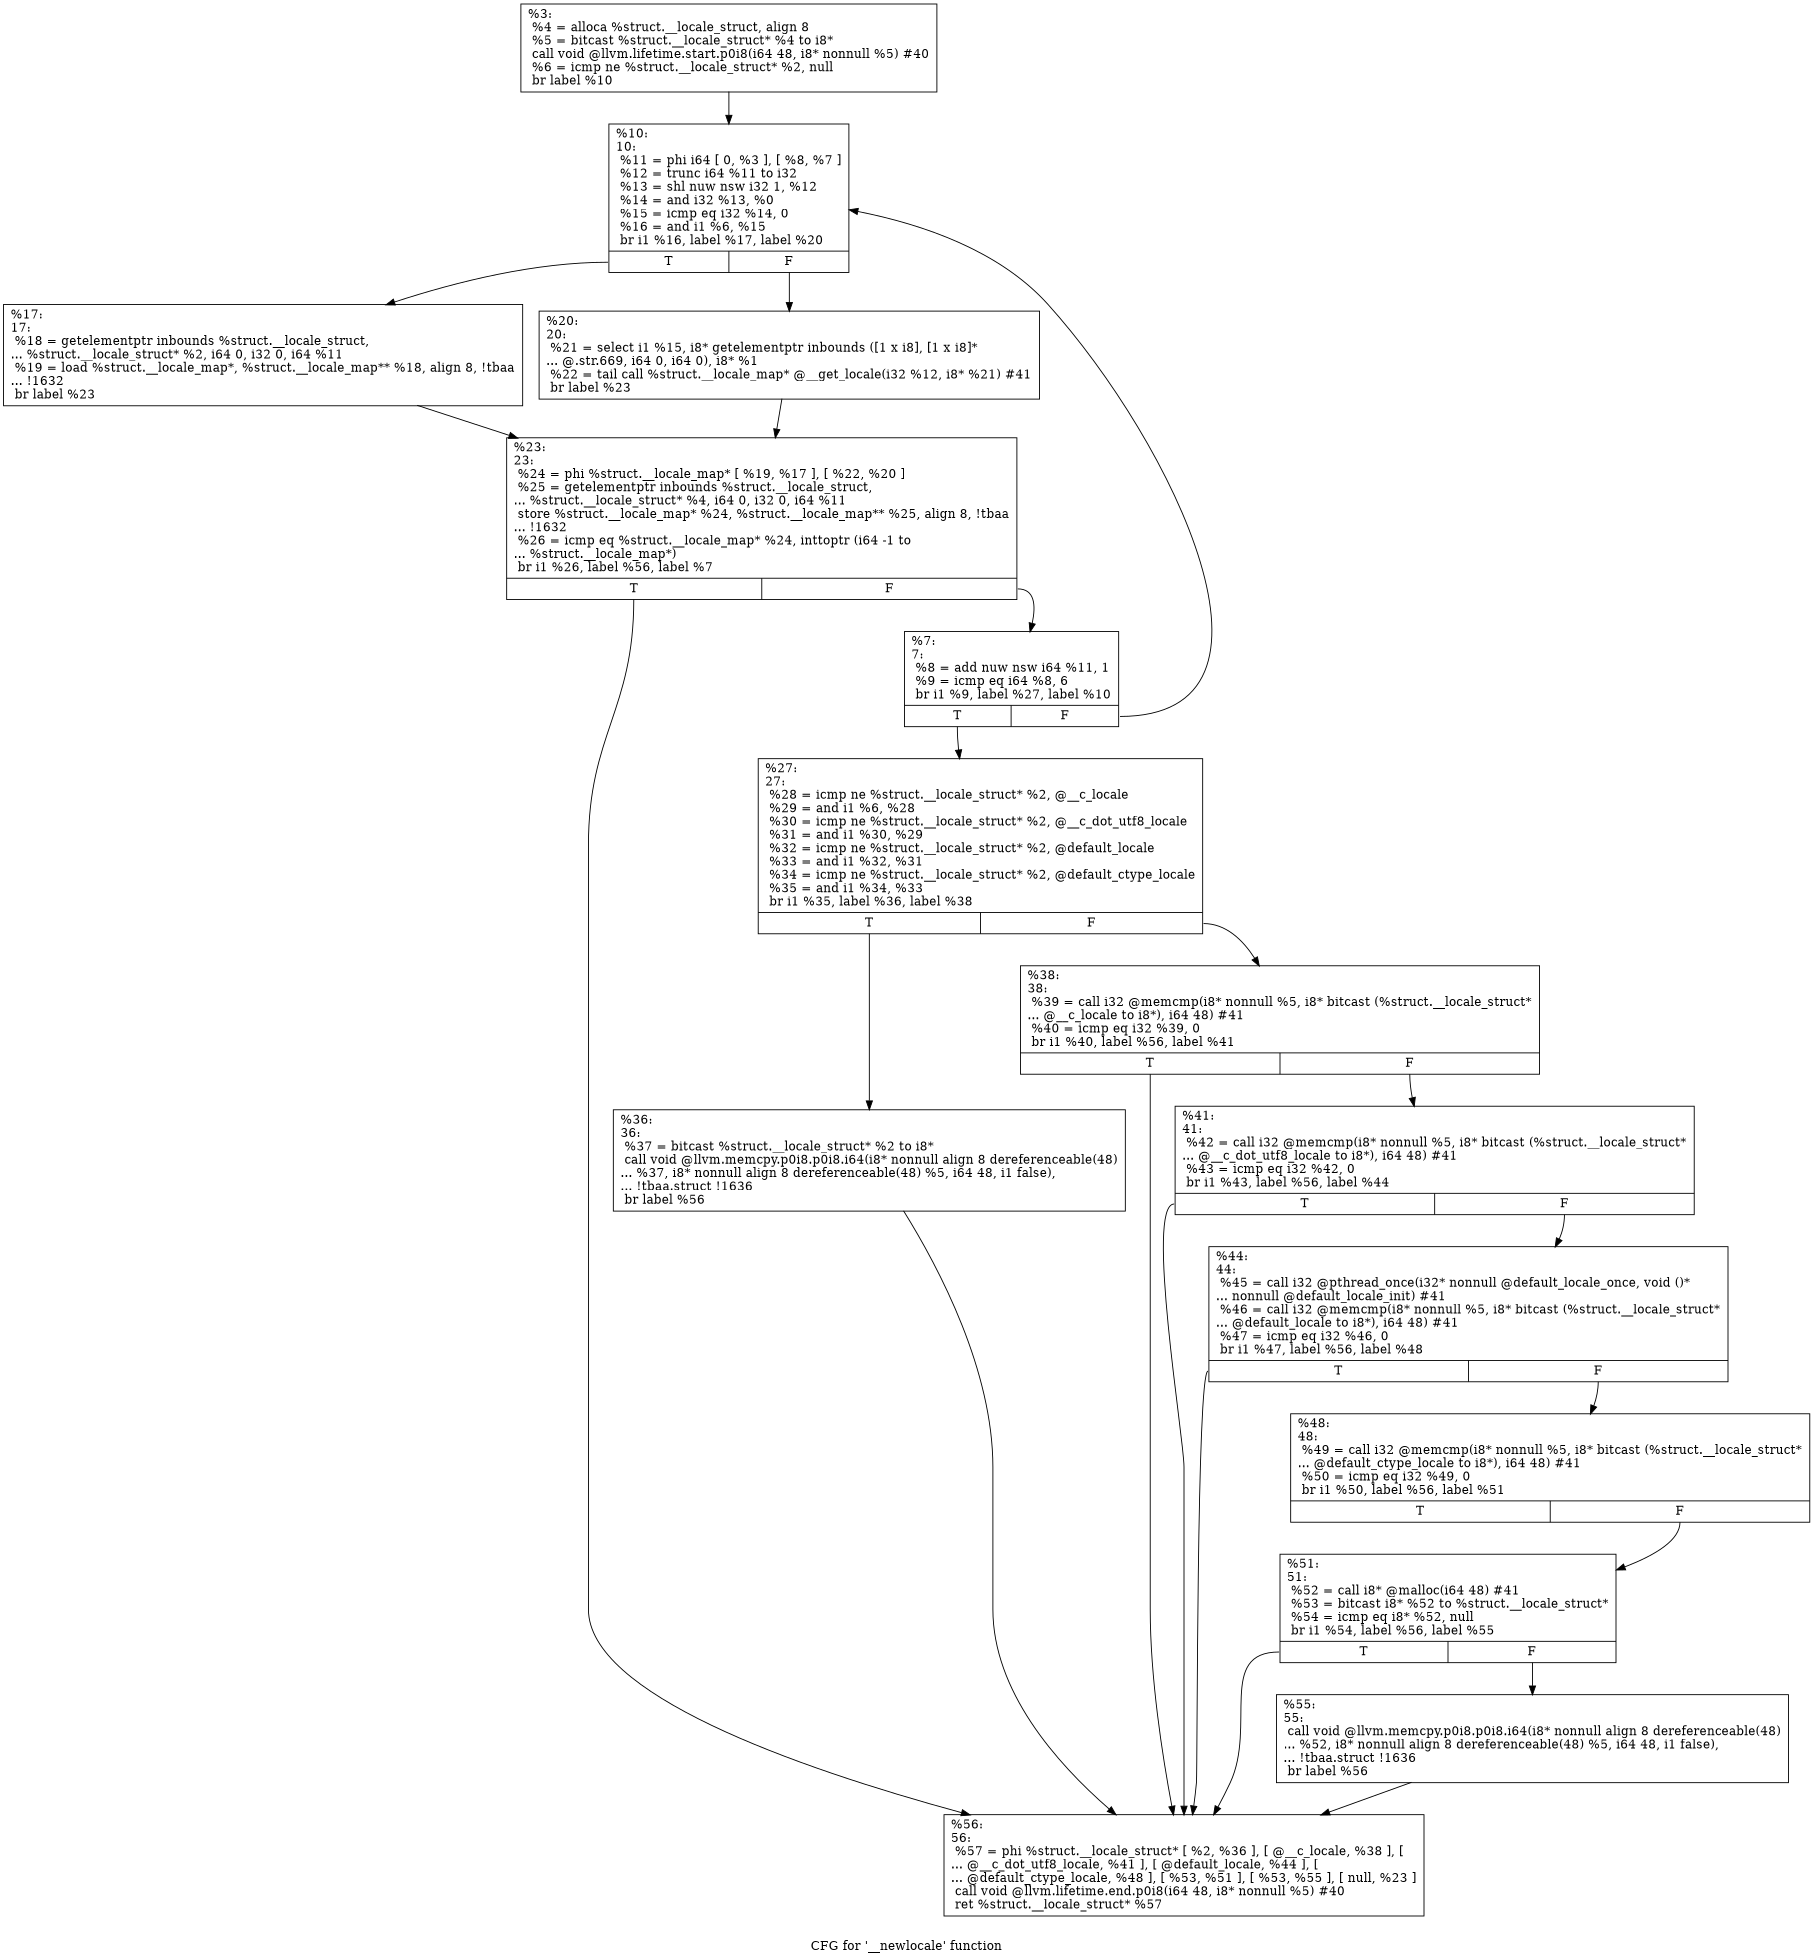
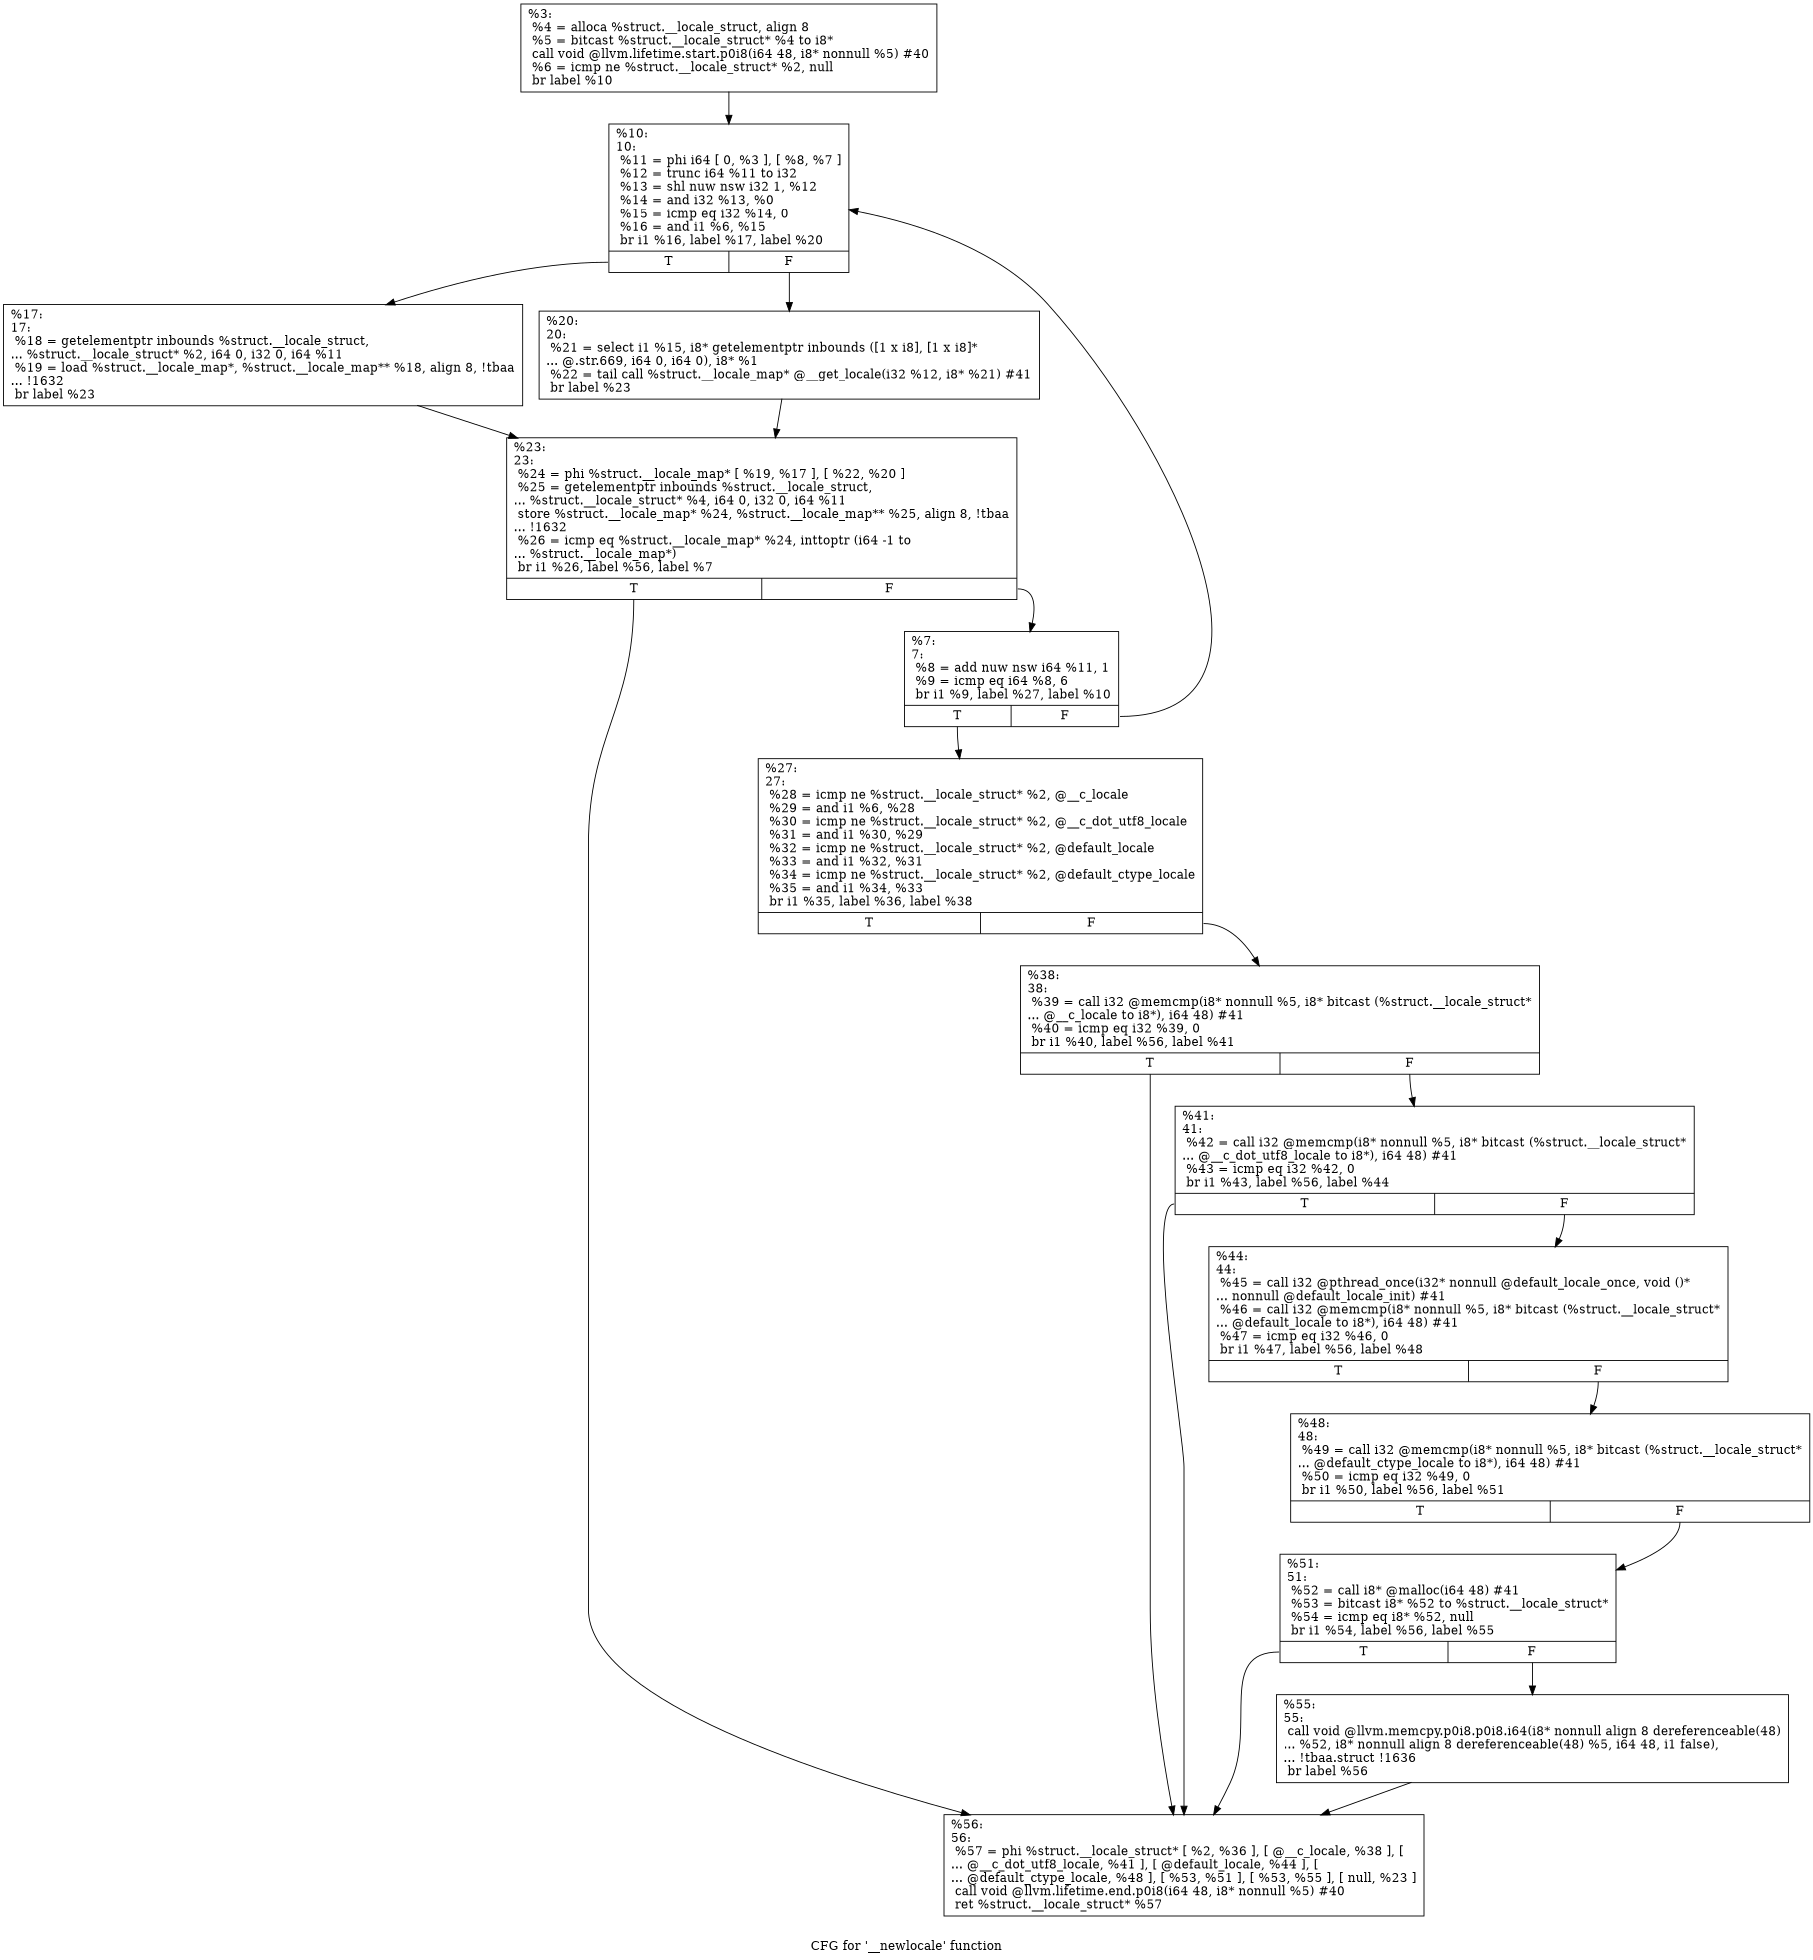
node "%36:": removed
edge "%44:" -> "%56:": removed
